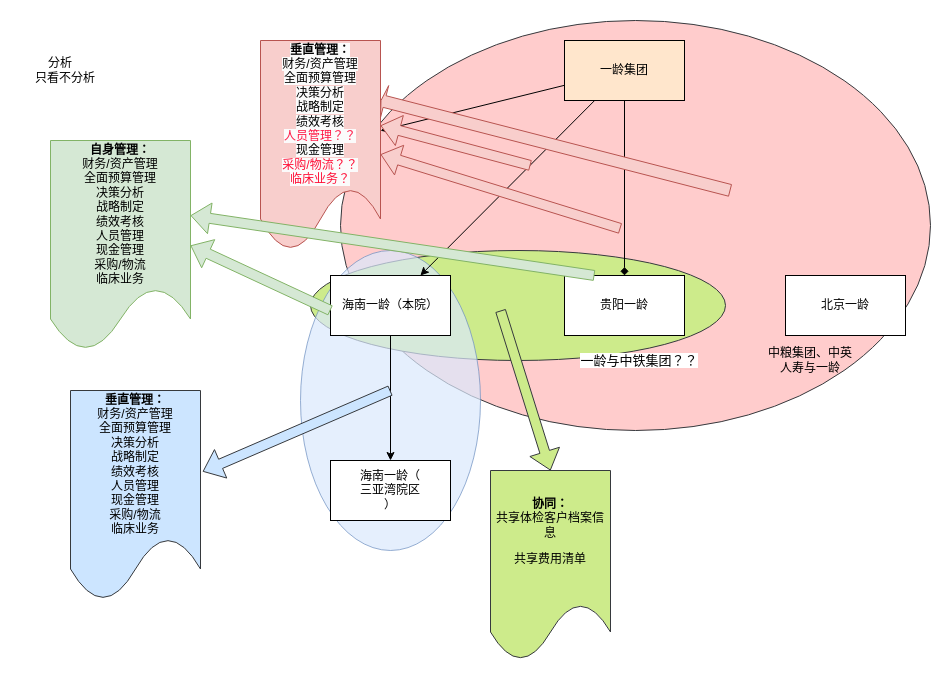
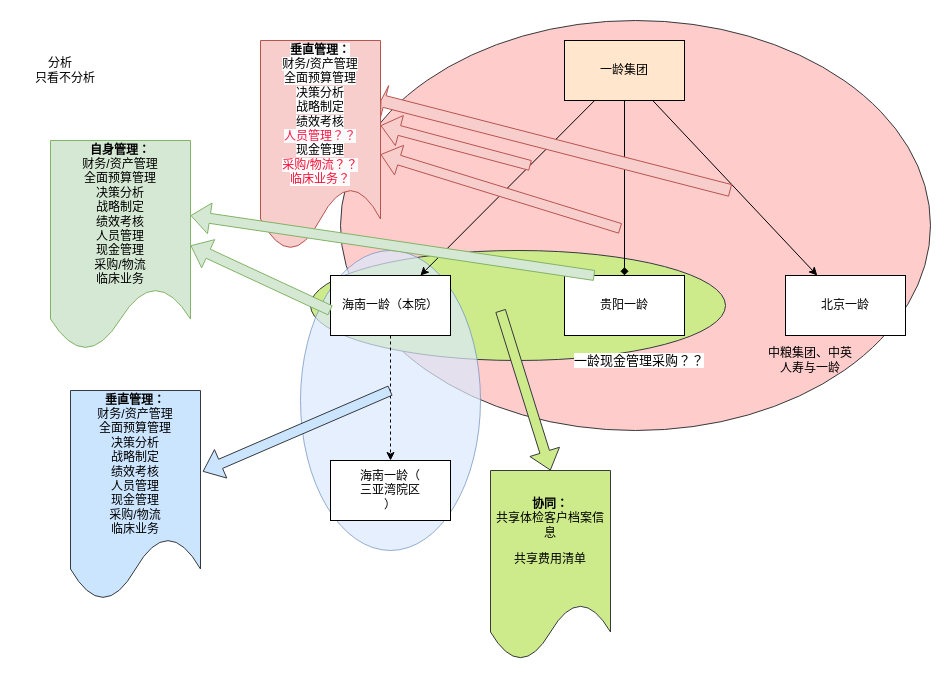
edge "一龄集团" -> "垂直管理：财务/资产管理全面预算管理决策分析战略制定绩效考核人员管理？？现金管理采购/物流？？临床业务？": now "一龄集团" -> "北京一龄"
node "一龄与中铁集团？？": label "一龄与中铁集团？？" -> "一龄现金管理采购？？"
edge "海南一龄（本院）" -> "海南一龄（ 三亚湾院区 ）": style solid -> dashed
